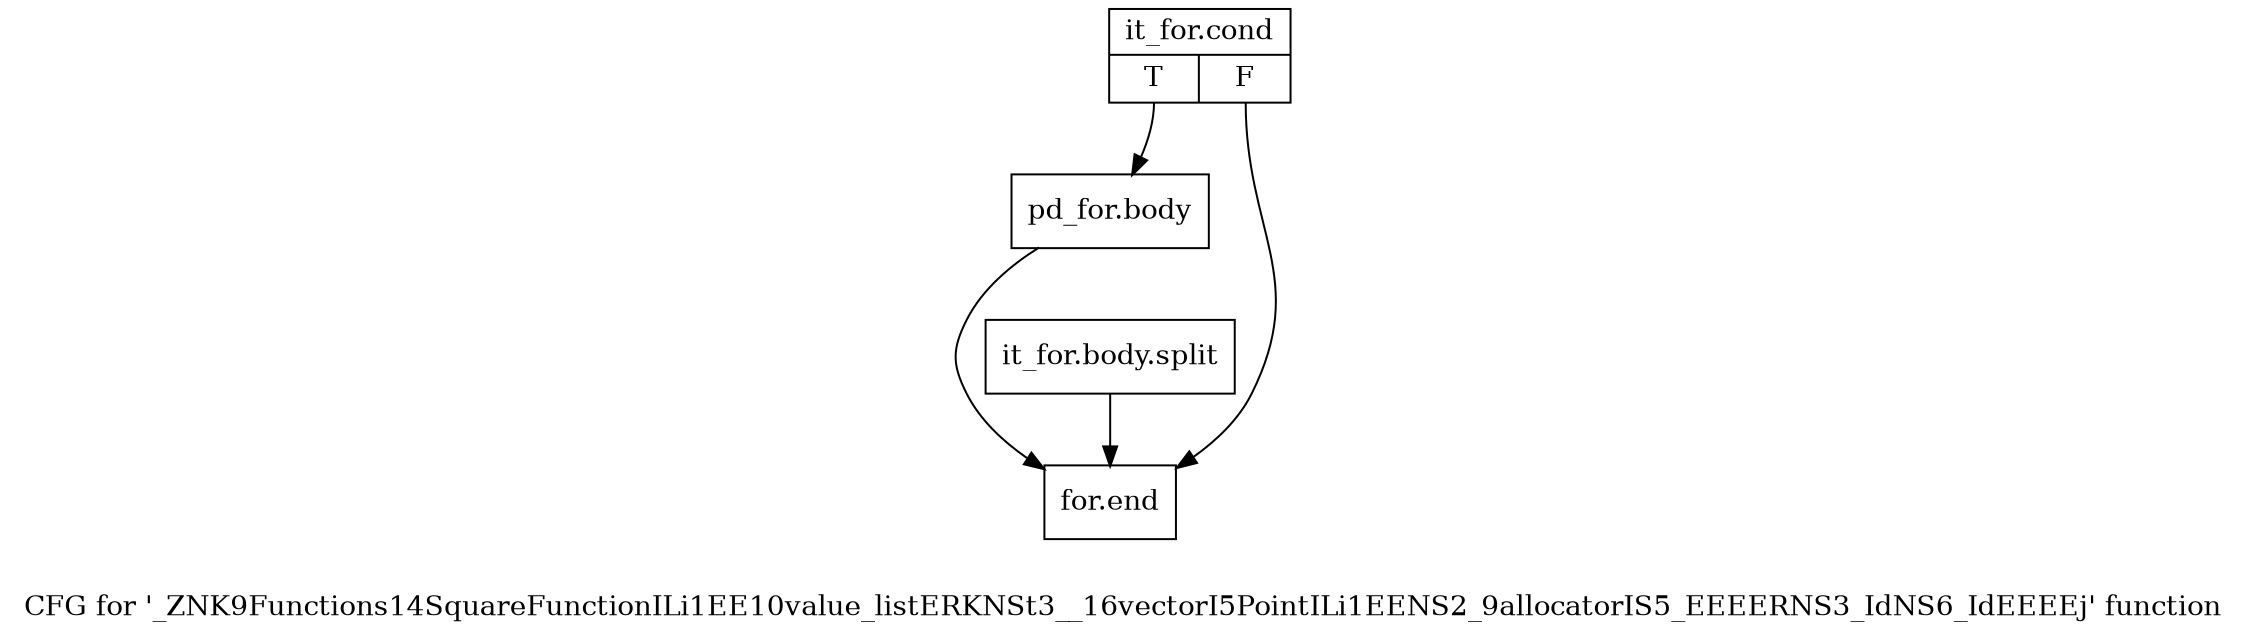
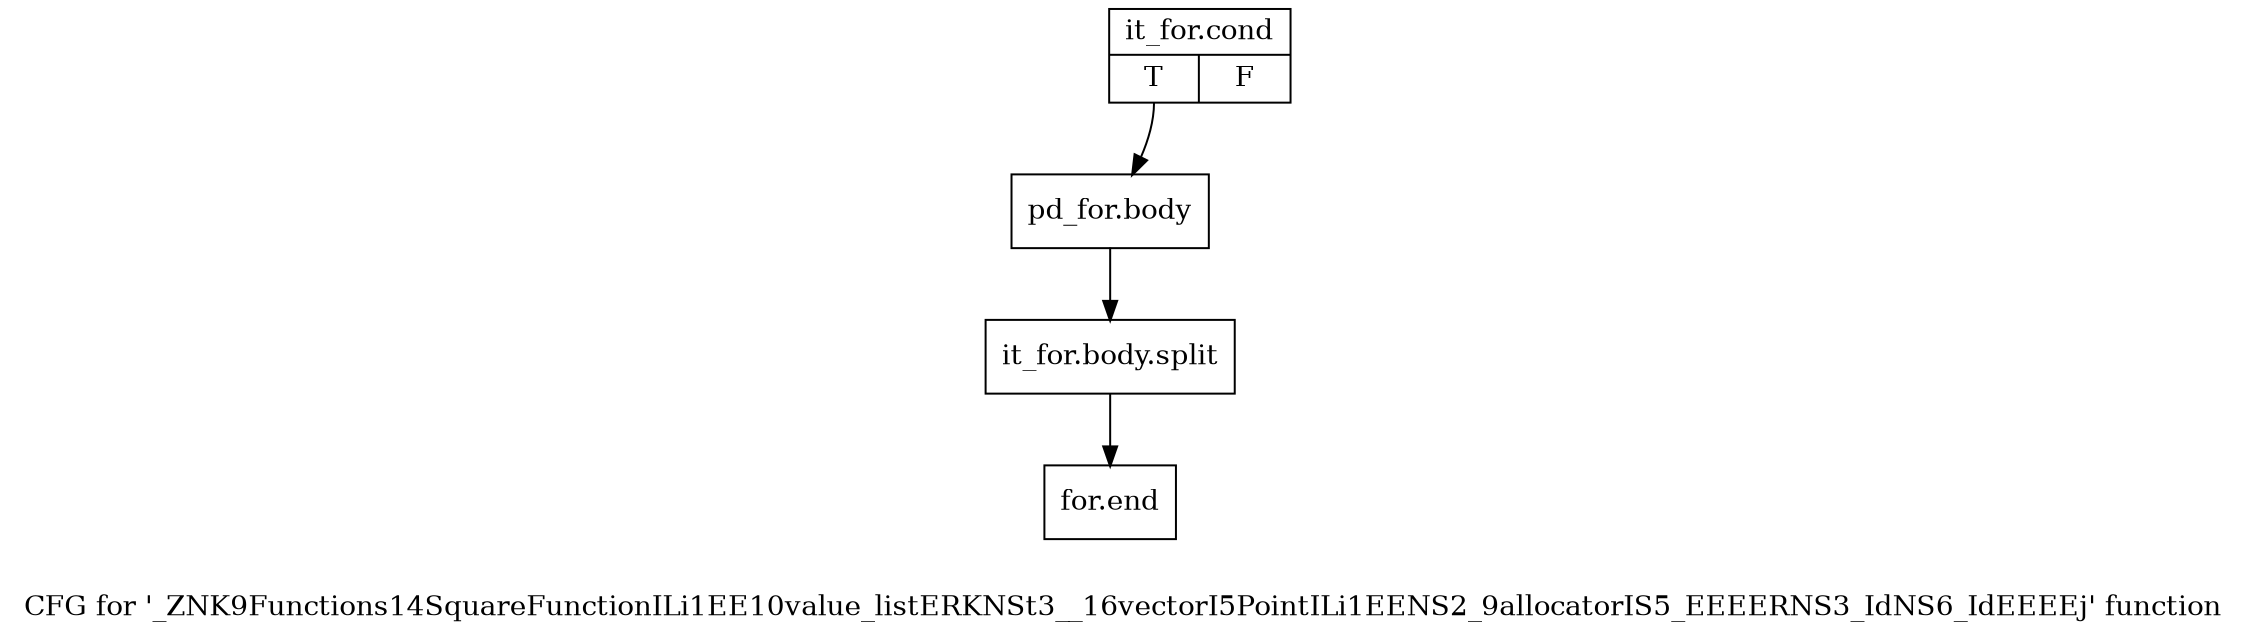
edge "it_for.cond" -> "for.end": removed
edge "pd_for.body" -> "for.end": now "pd_for.body" -> "it_for.body.split"
